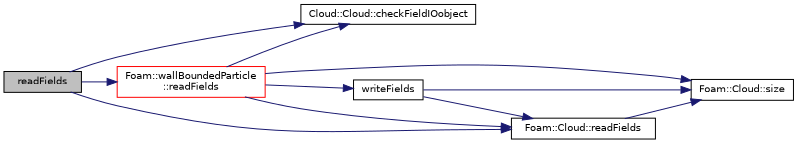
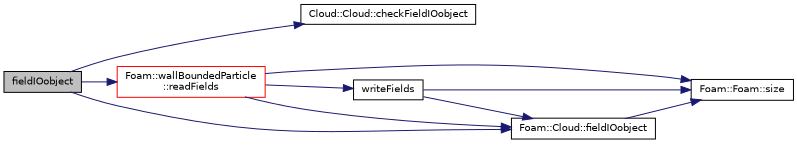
edge "Foam::wallBoundedParticle ::readFields" -> "Cloud::Cloud::checkFieldIOobject": removed
node "readFields": label "readFields" -> "fieldIOobject"
node "Foam::Cloud::size": label "Foam::Cloud::size" -> "Foam::Foam::size"
node "Foam::Cloud::readFields": label "Foam::Cloud::readFields" -> "Foam::Cloud::fieldIOobject"
